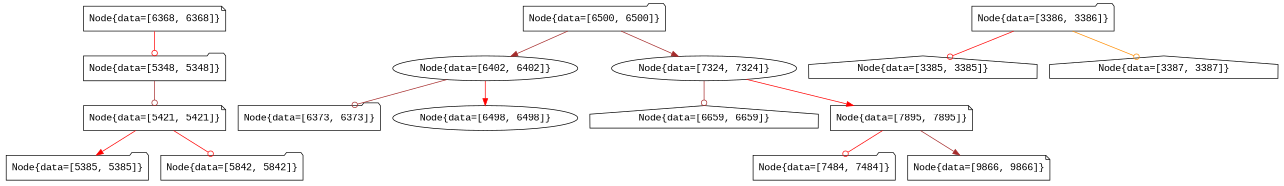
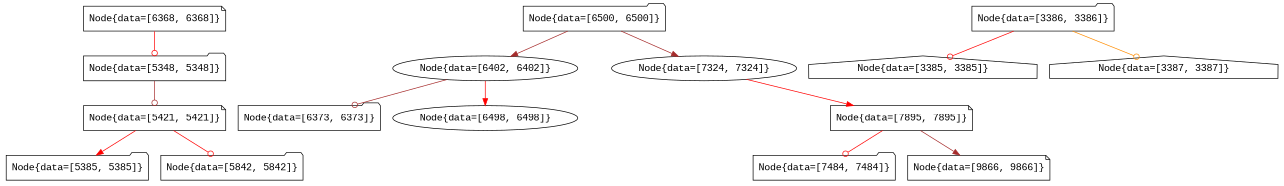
node "Node{data=[6659, 6659]}": removed
